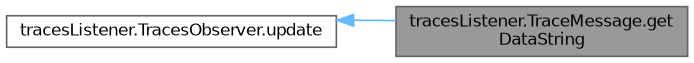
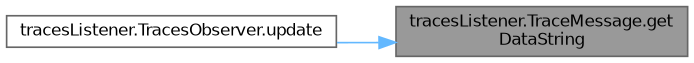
edge "tracesListener.TraceMessage.get DataString" -> "tracesListener.TracesObserver.update": reversed
